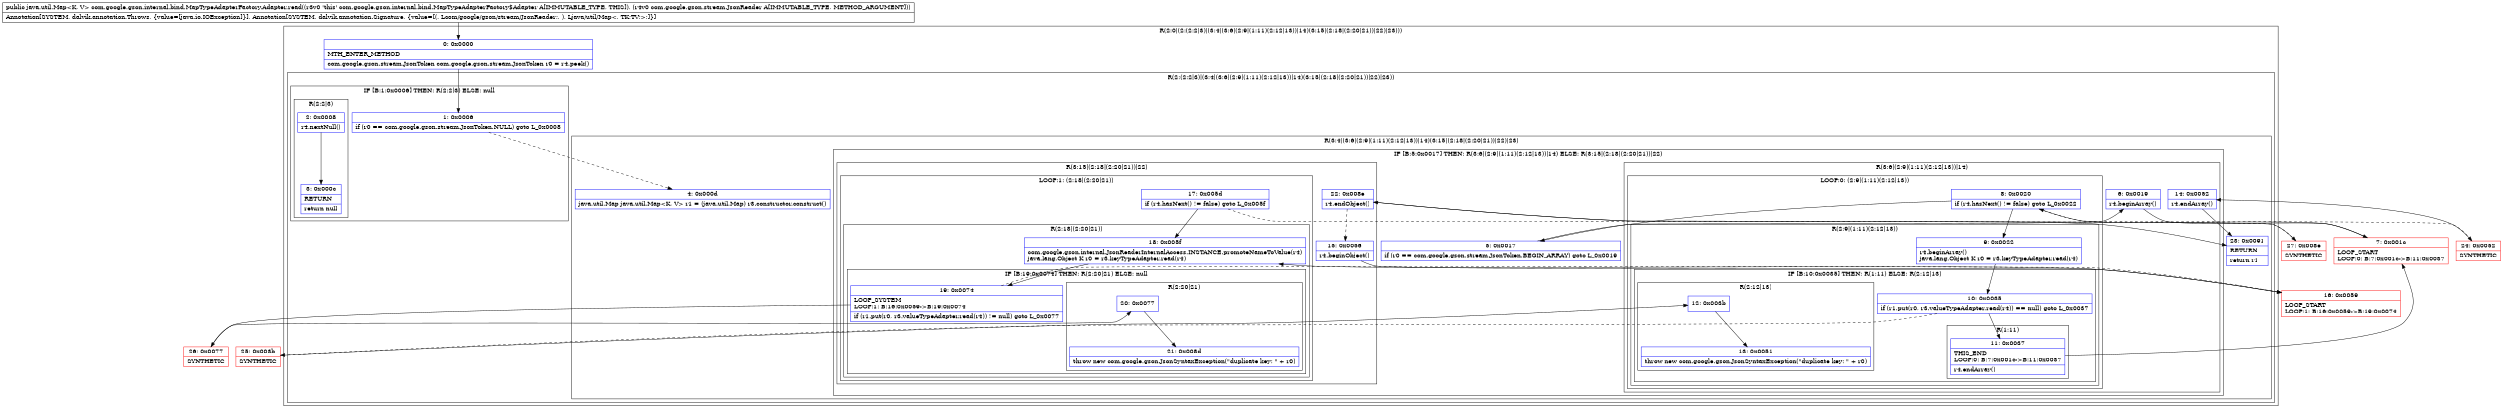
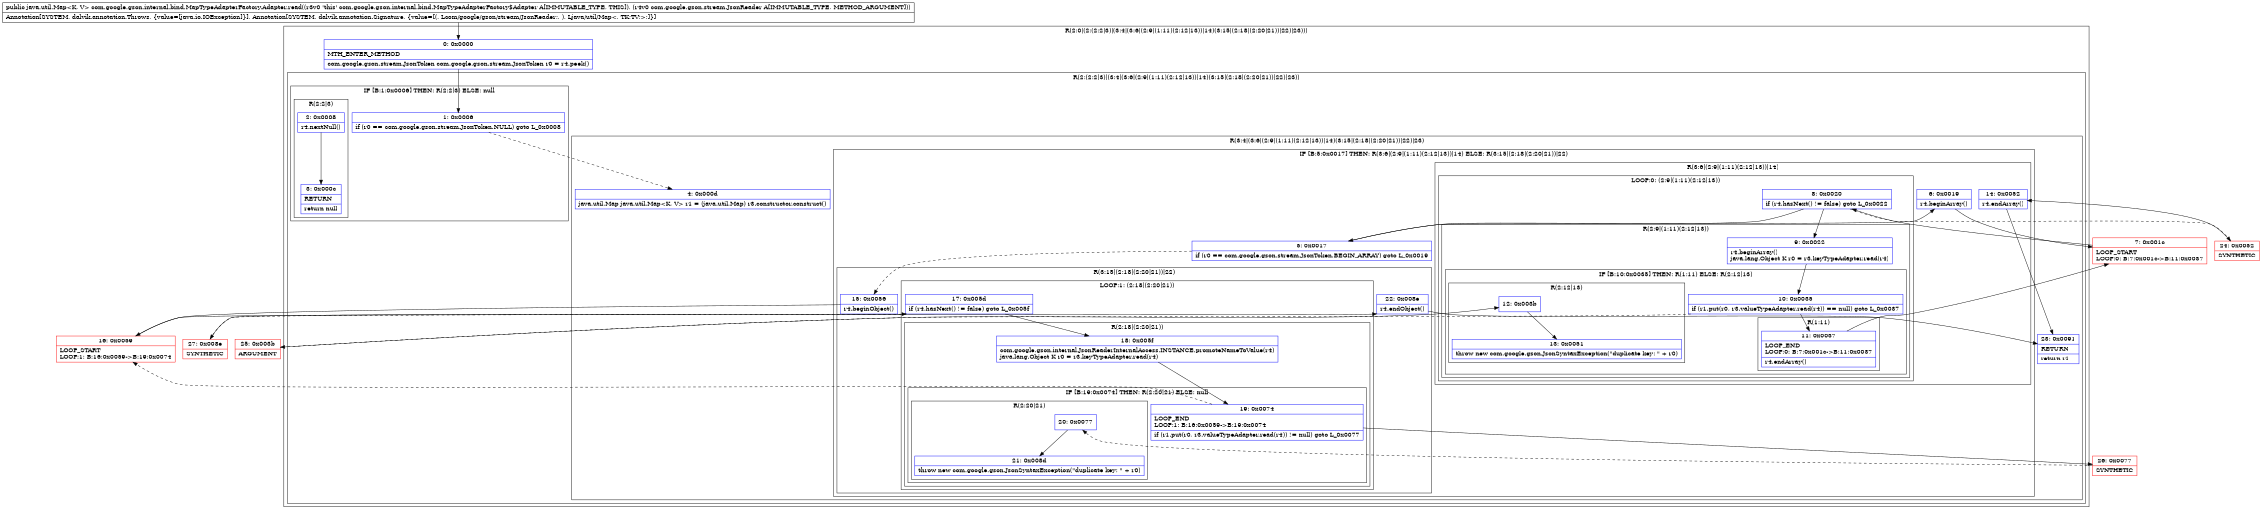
edge "22: 0x008e" -> "15: 0x0056": now "5: 0x0017" -> "15: 0x0056"
edge "16: 0x0059" -> "18: 0x005f": now "16: 0x0059" -> "17: 0x005d"
node "19: 0x0074": text "LOOP_SYSTEM" -> "LOOP_END"
edge "26: 0x0077" -> "20: 0x0077": style solid -> dashed
node "11: 0x0037": text "THIS_END" -> "LOOP_END"
node "25: 0x003b": text "SYNTHETIC" -> "ARGUMENT"
